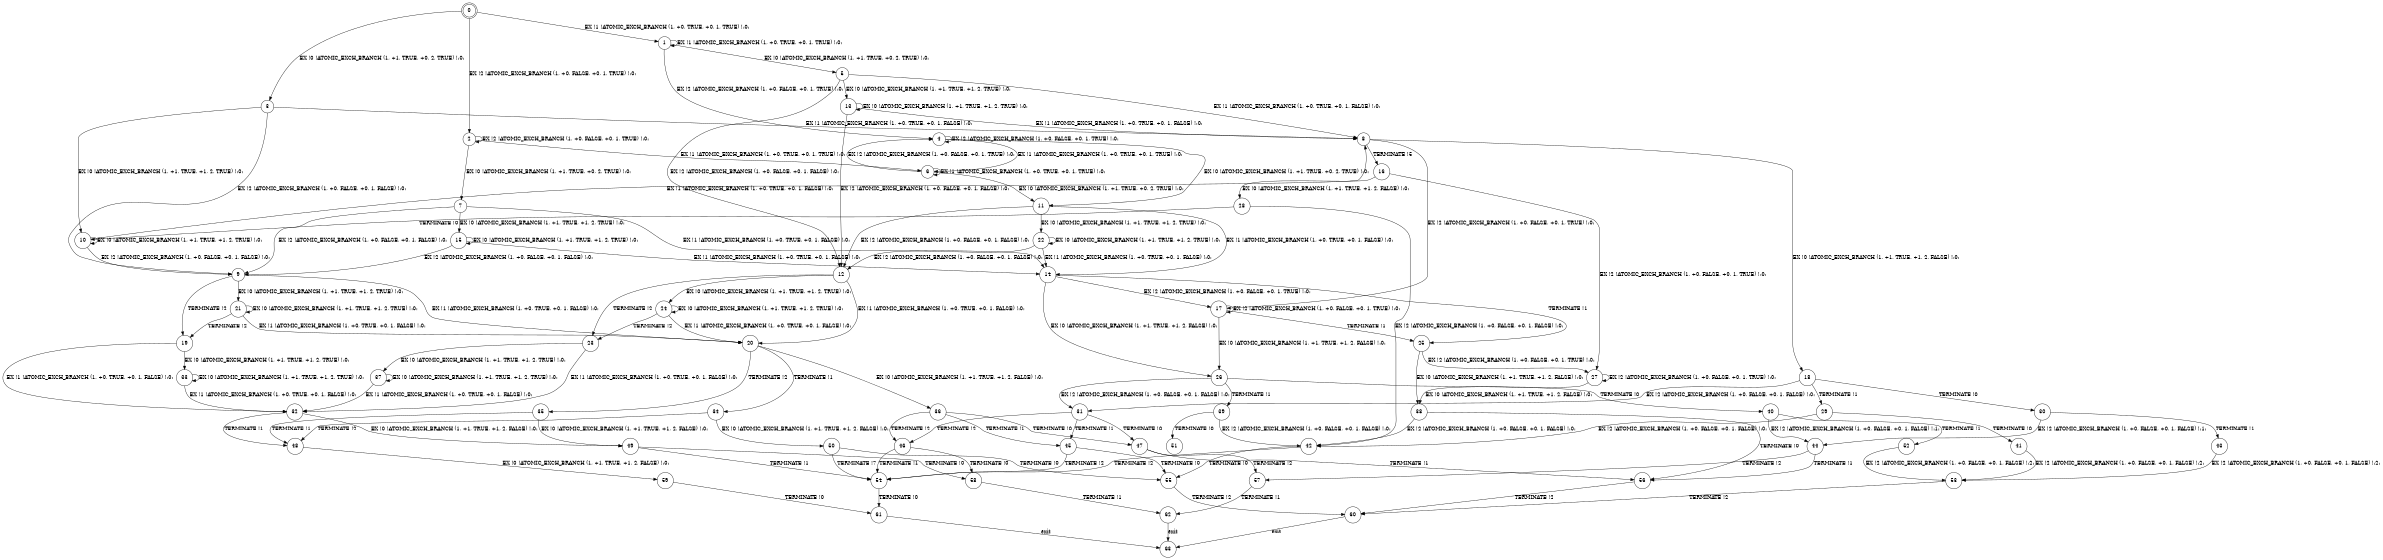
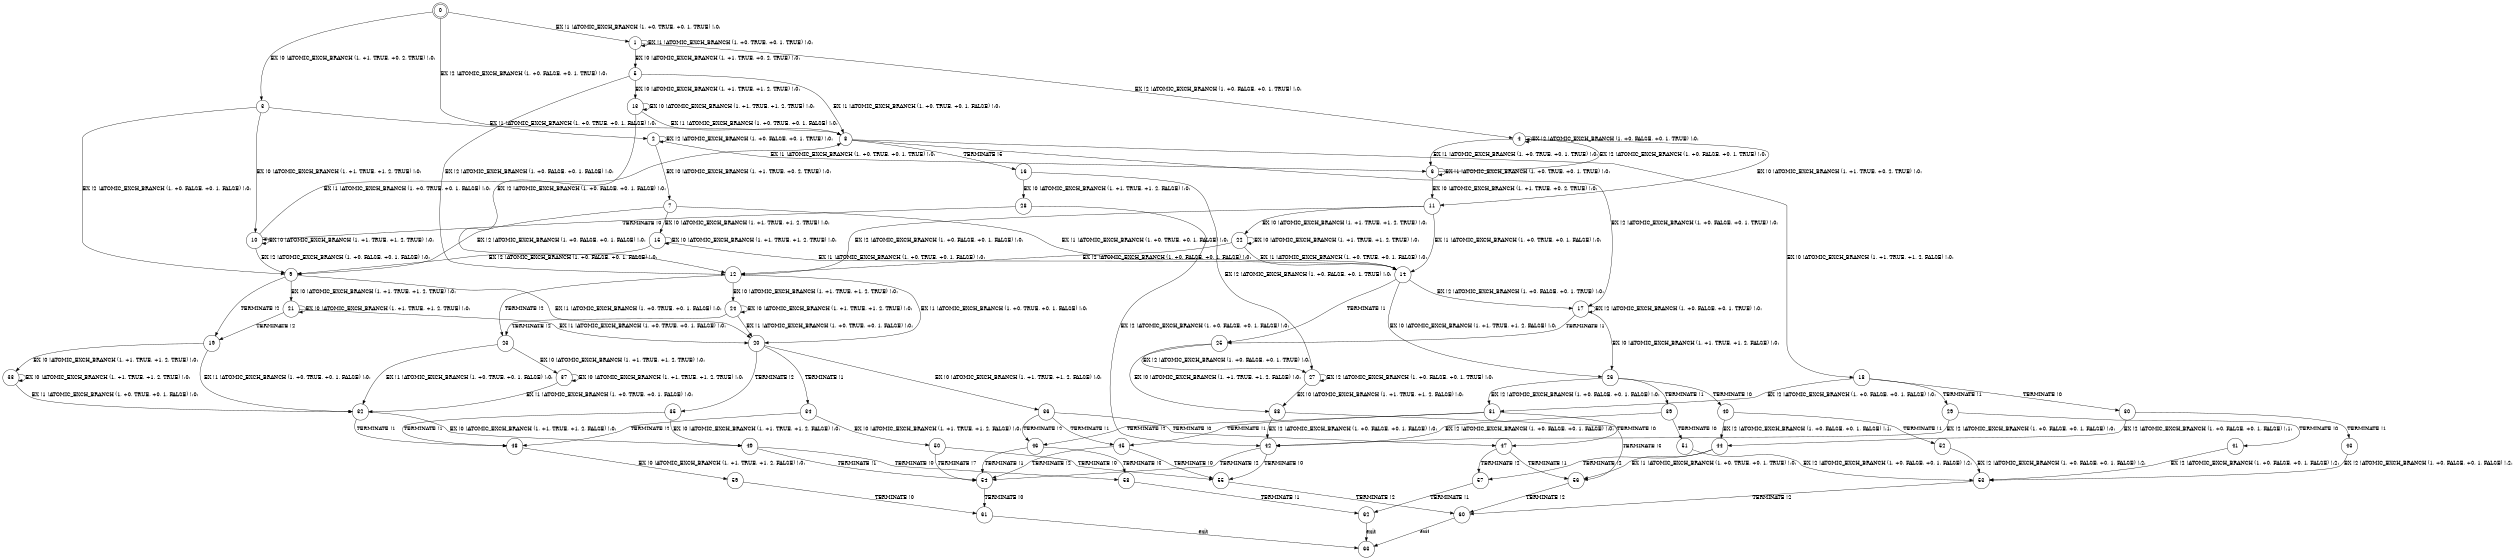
edge "44" -> "56": label "TERMINATE !1" -> "EX !1 !ATOMIC_EXCH_BRANCH (1, +0, TRUE, +0, 1, TRUE) !:0:"
edge "51" -> "53": added, label "EX !2 !ATOMIC_EXCH_BRANCH (1, +0, FALSE, +0, 1, FALSE) !:2:"
